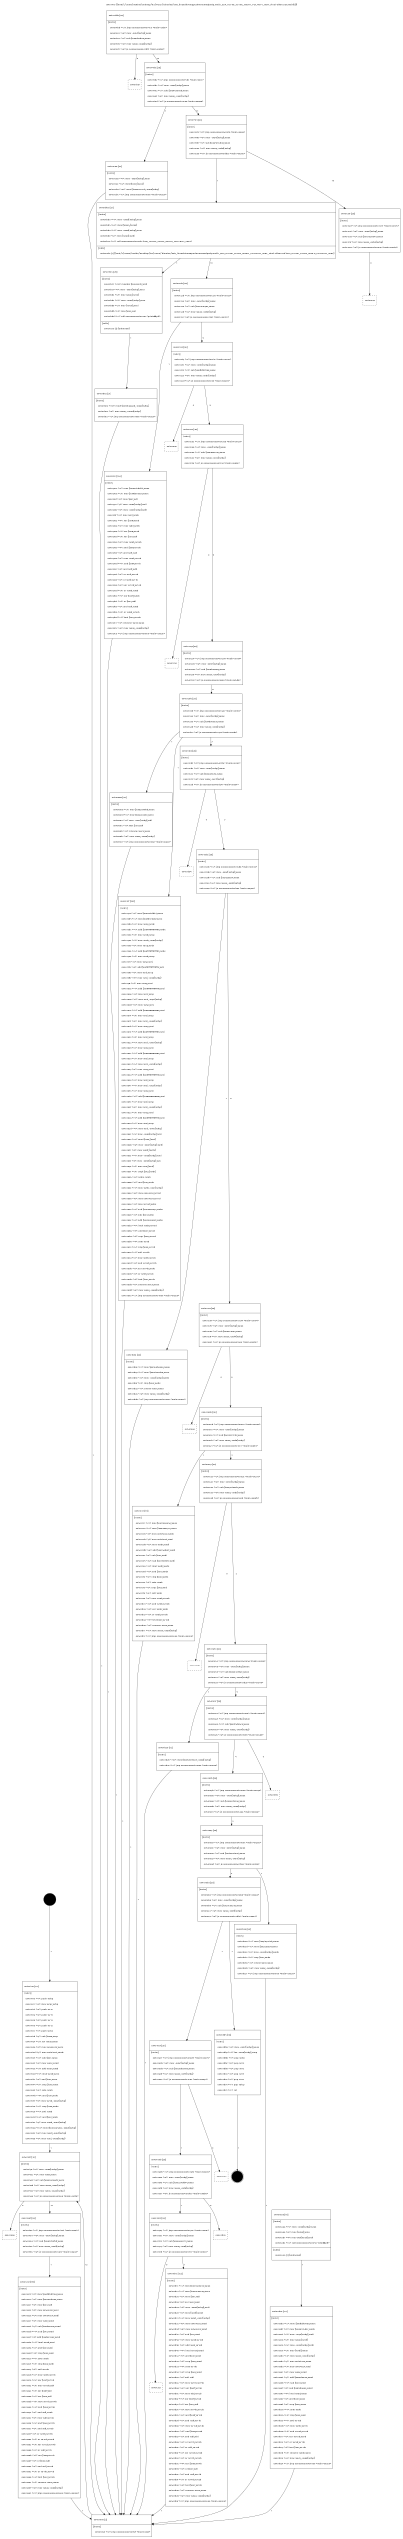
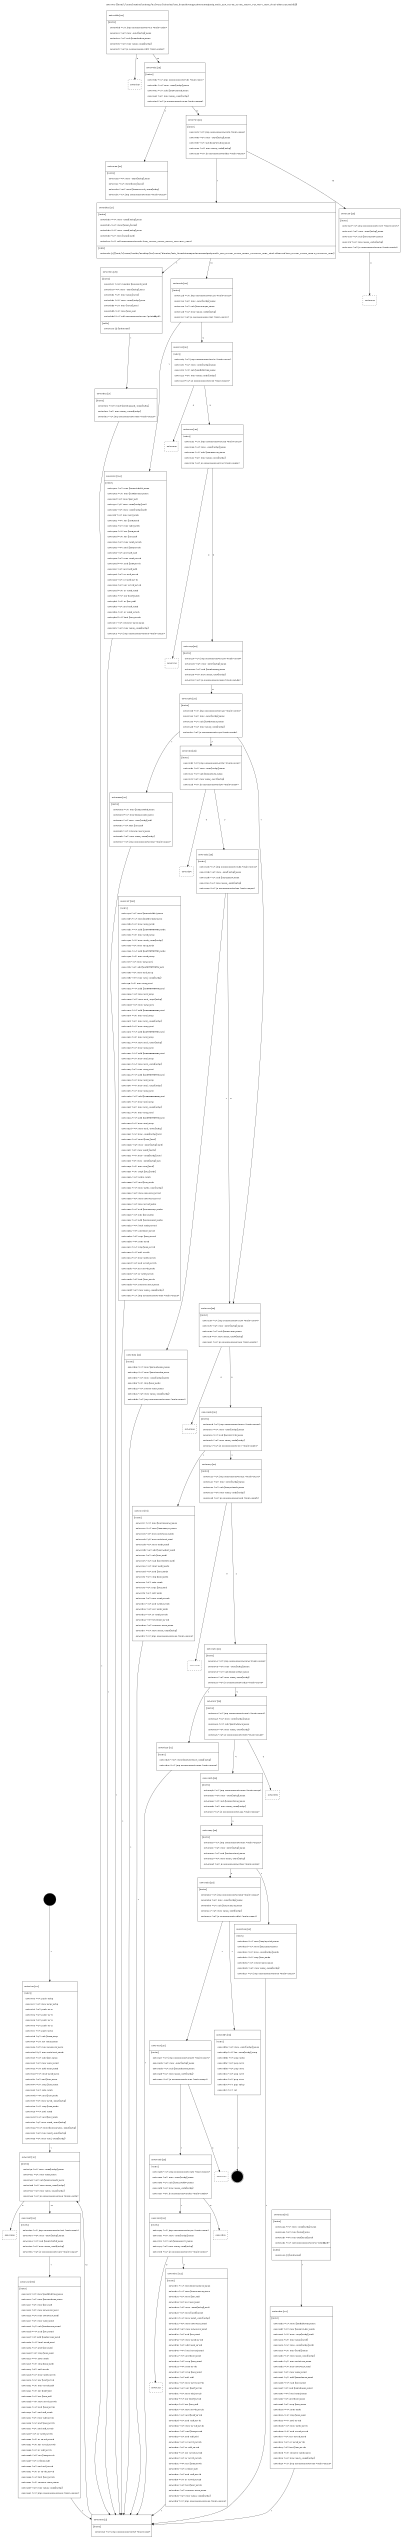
edge "0x40159b [28]" -> "0x4017cf [281]": now "0x40159b [28]" -> "0x4015ef [28]"
edge "0x401ca8 [25]" -> "0x401e6e [5]": removed, label "1"
